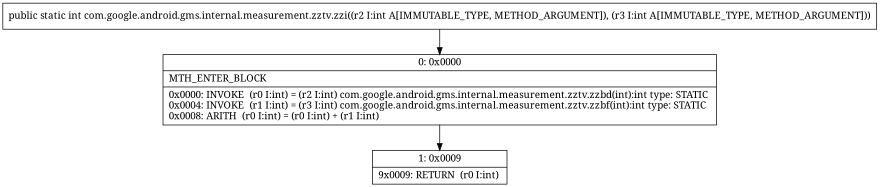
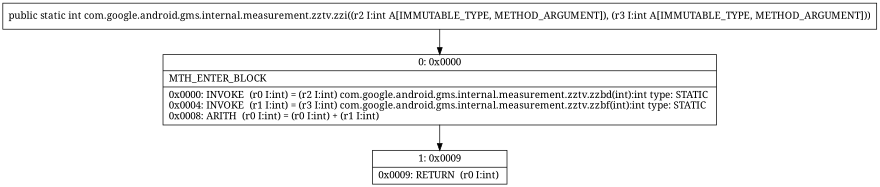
node "1: 0x0009": text "9x0009: RETURN  (r0 I:int)" -> "0x0009: RETURN  (r0 I:int)"
